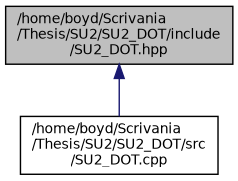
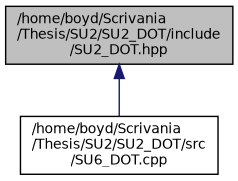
node "/home/boyd/Scrivania /Thesis/SU2/SU2_DOT/src /SU2_DOT.cpp": label "/home/boyd/Scrivania /Thesis/SU2/SU2_DOT/src /SU2_DOT.cpp" -> "/home/boyd/Scrivania /Thesis/SU2/SU2_DOT/src /SU6_DOT.cpp"
